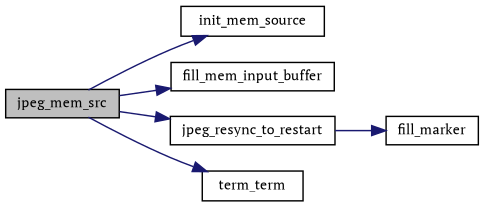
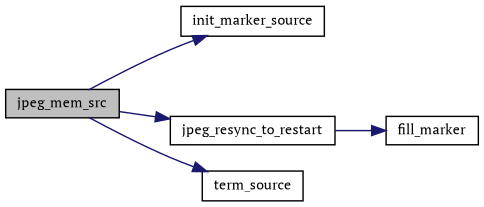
node "init_mem_source": label "init_mem_source" -> "init_marker_source"
node "fill_mem_input_buffer": removed
node "term_term": label "term_term" -> "term_source"
